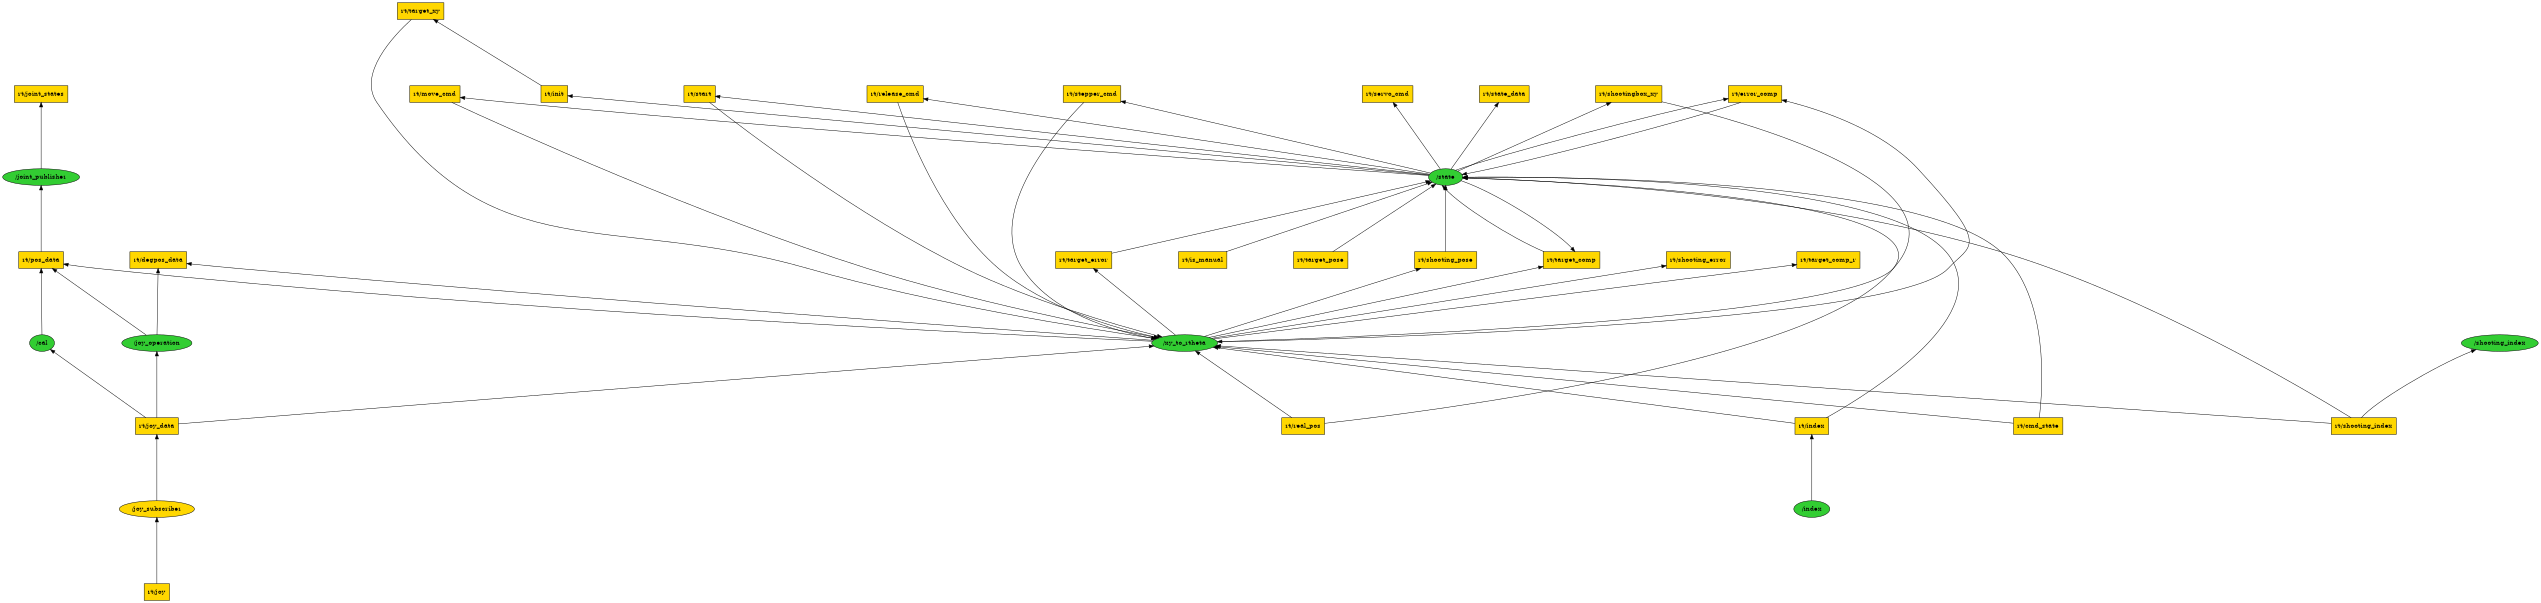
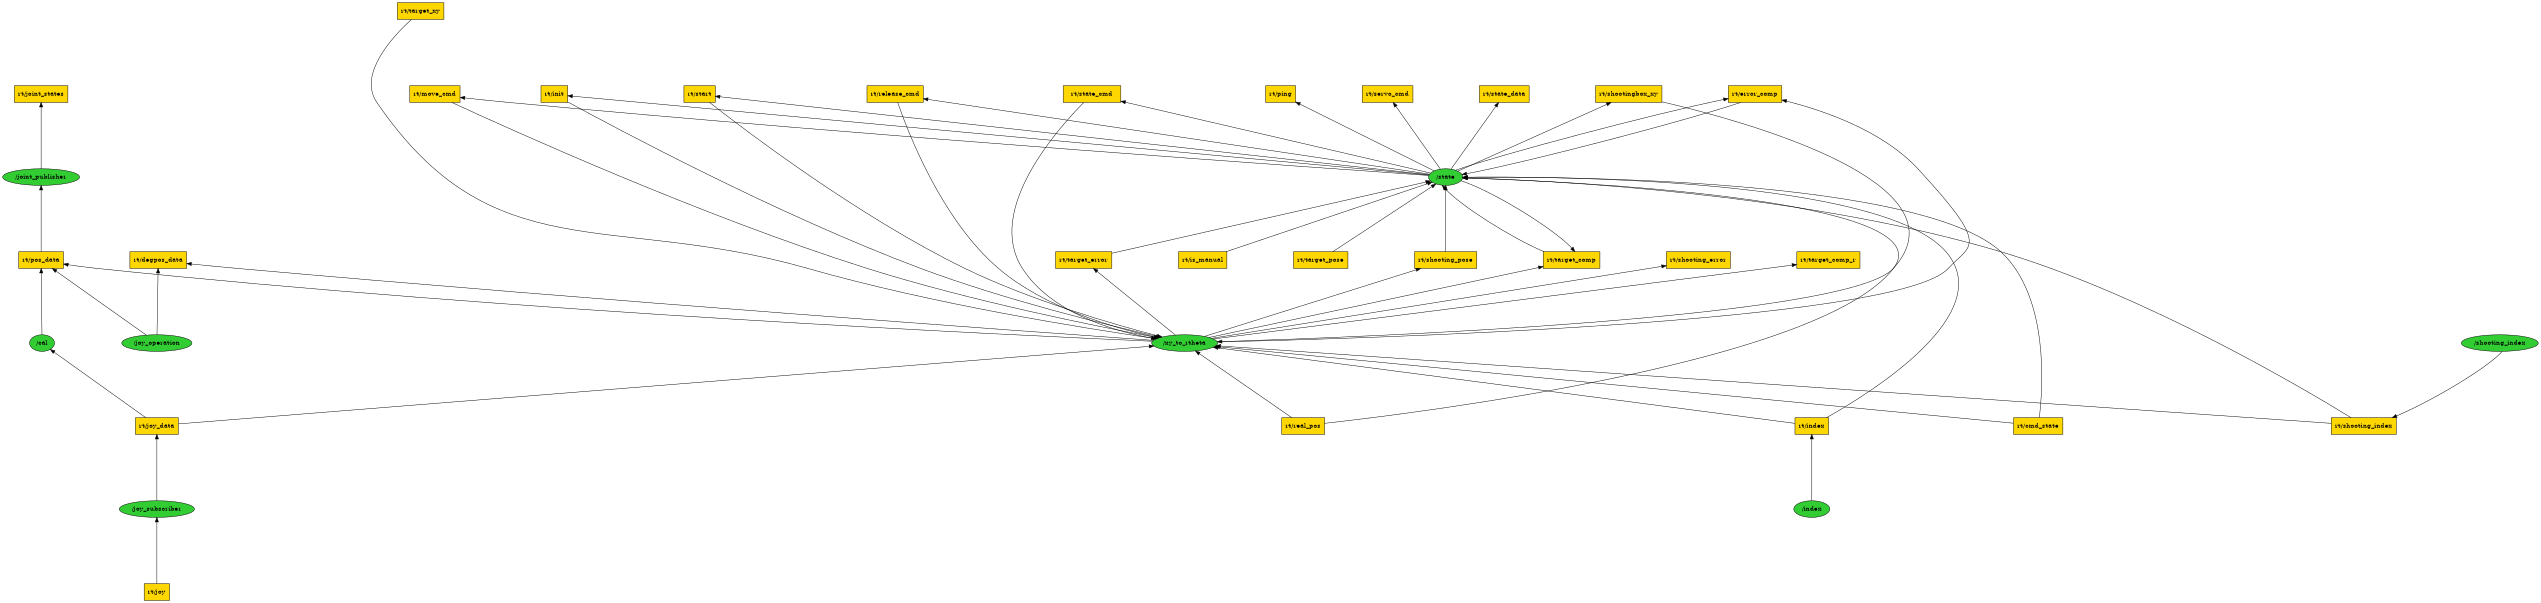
edge "rt/init" -> "rt/target_xy": now "rt/init" -> "/xy_to_rtheta"
node "rt/stepper_cmd": label "rt/stepper_cmd" -> "rt/state_cmd"
node "rt/ping": added
edge "rt/shooting_index" -> "/shooting_index": reversed
edge "rt/joy_data" -> "/joy_operation": removed
node "/joy_subscriber": fillcolor gold -> limegreen
